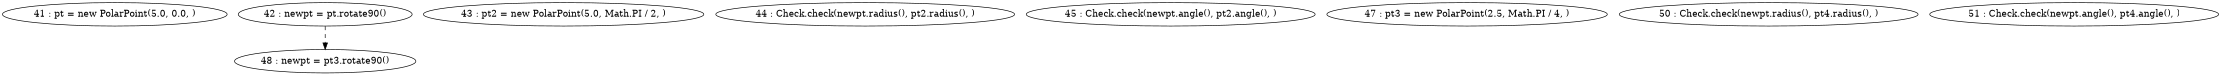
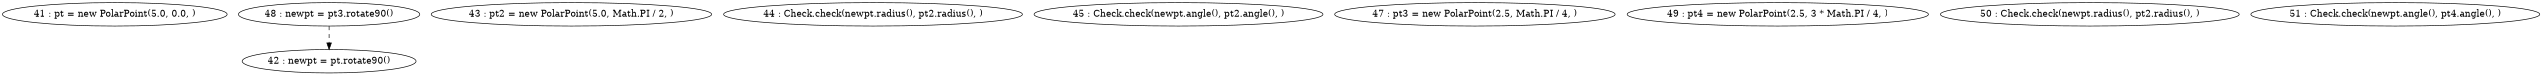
node "50 : Check.check(newpt.radius(), pt4.radius(), )": label "50 : Check.check(newpt.radius(), pt4.radius(), )" -> "50 : Check.check(newpt.radius(), pt2.radius(), )"
node "49 : pt4 = new PolarPoint(2.5, 3 * Math.PI / 4, )": added
edge "42 : newpt = pt.rotate90()" -> "48 : newpt = pt3.rotate90()": reversed
